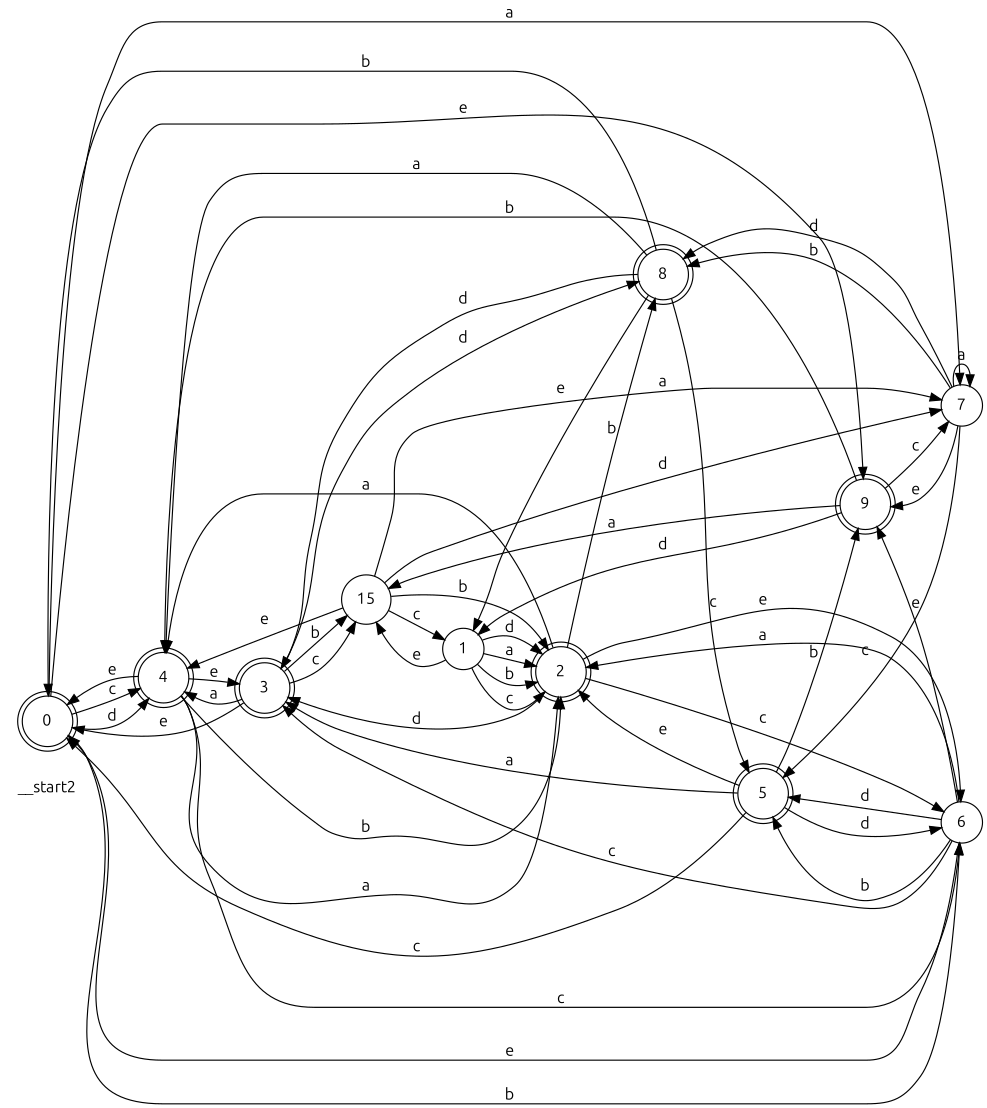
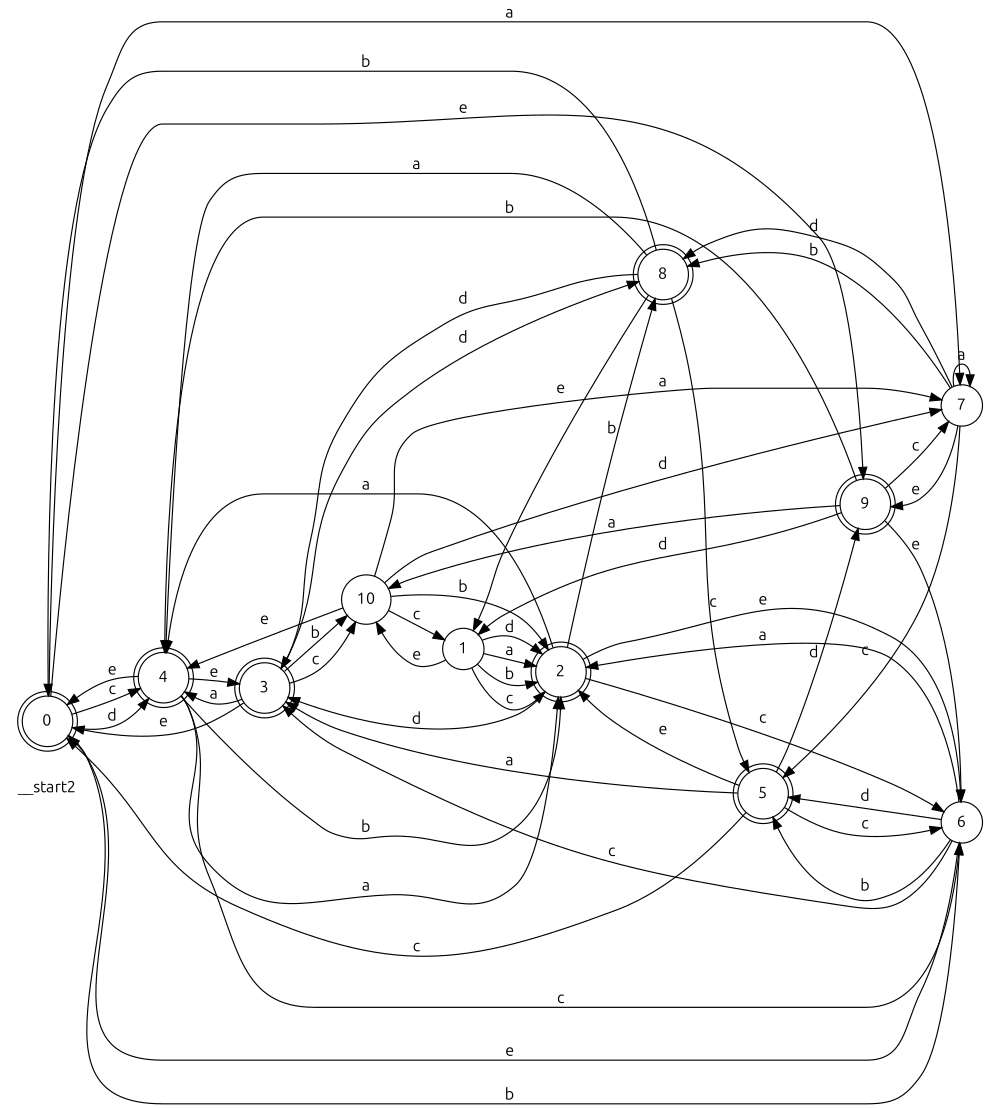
node "15": label "15" -> "10"
edge "5" -> "9": label "b" -> "d"
edge "6" -> "9": reversed
edge "5" -> "6": label "d" -> "c"
